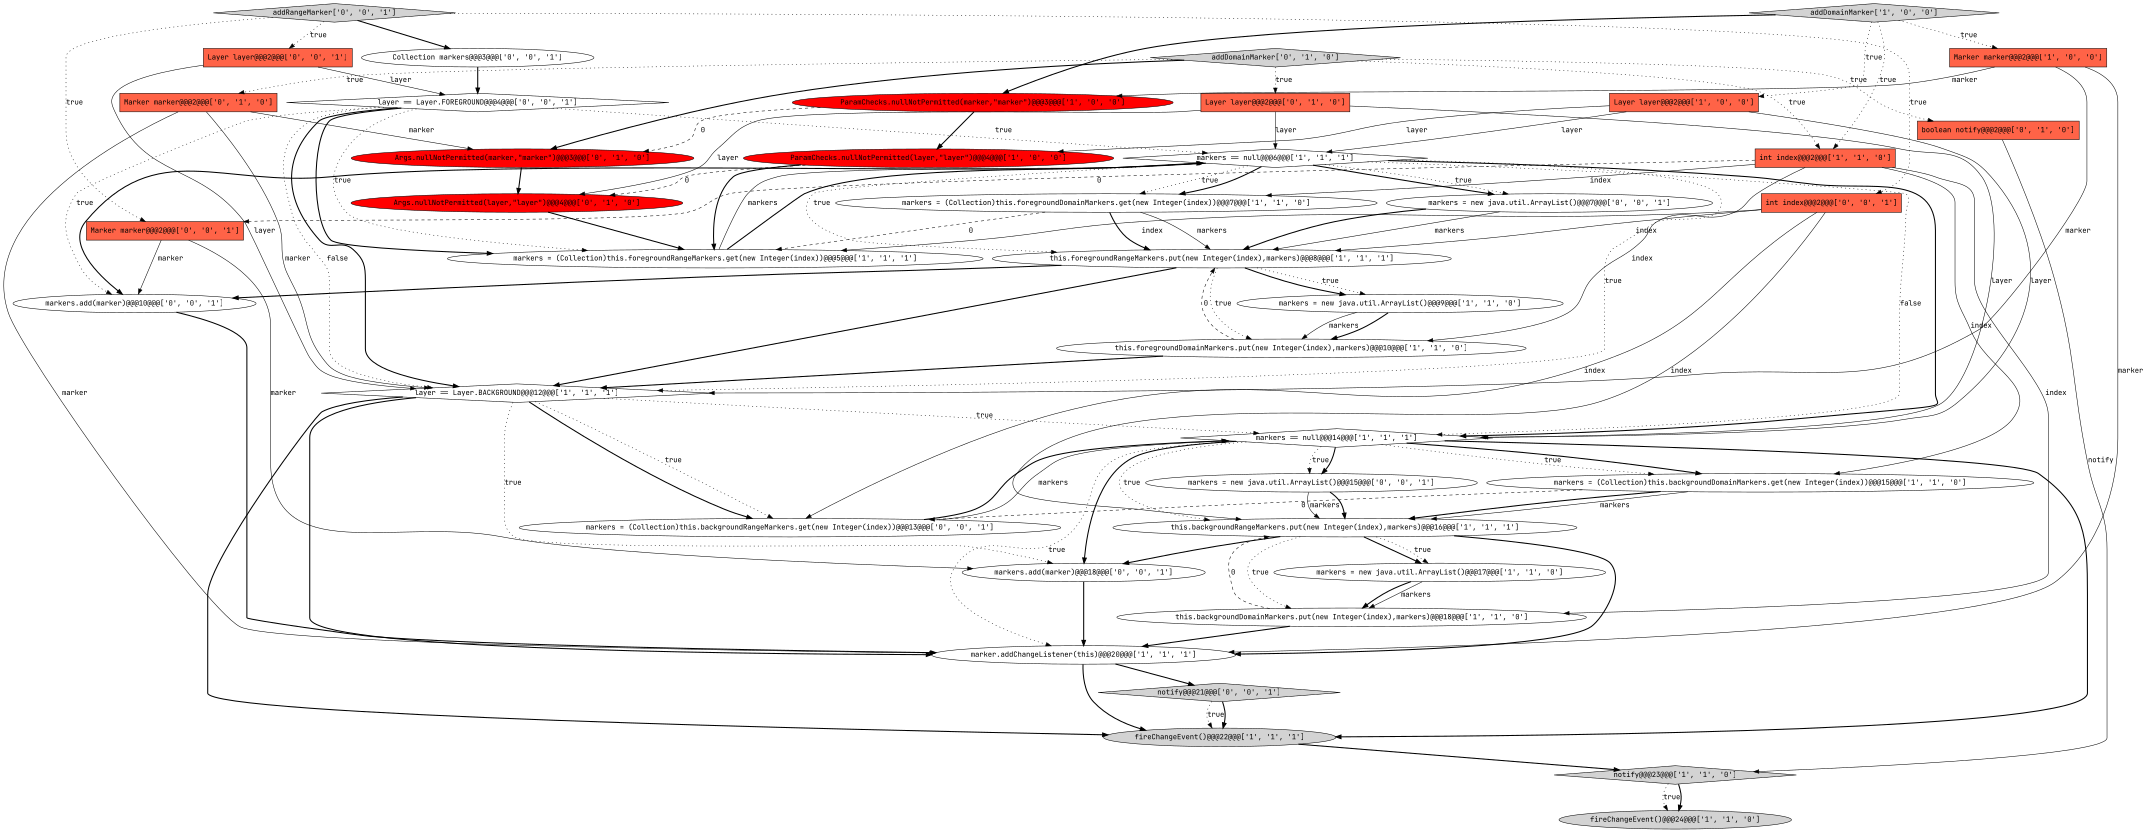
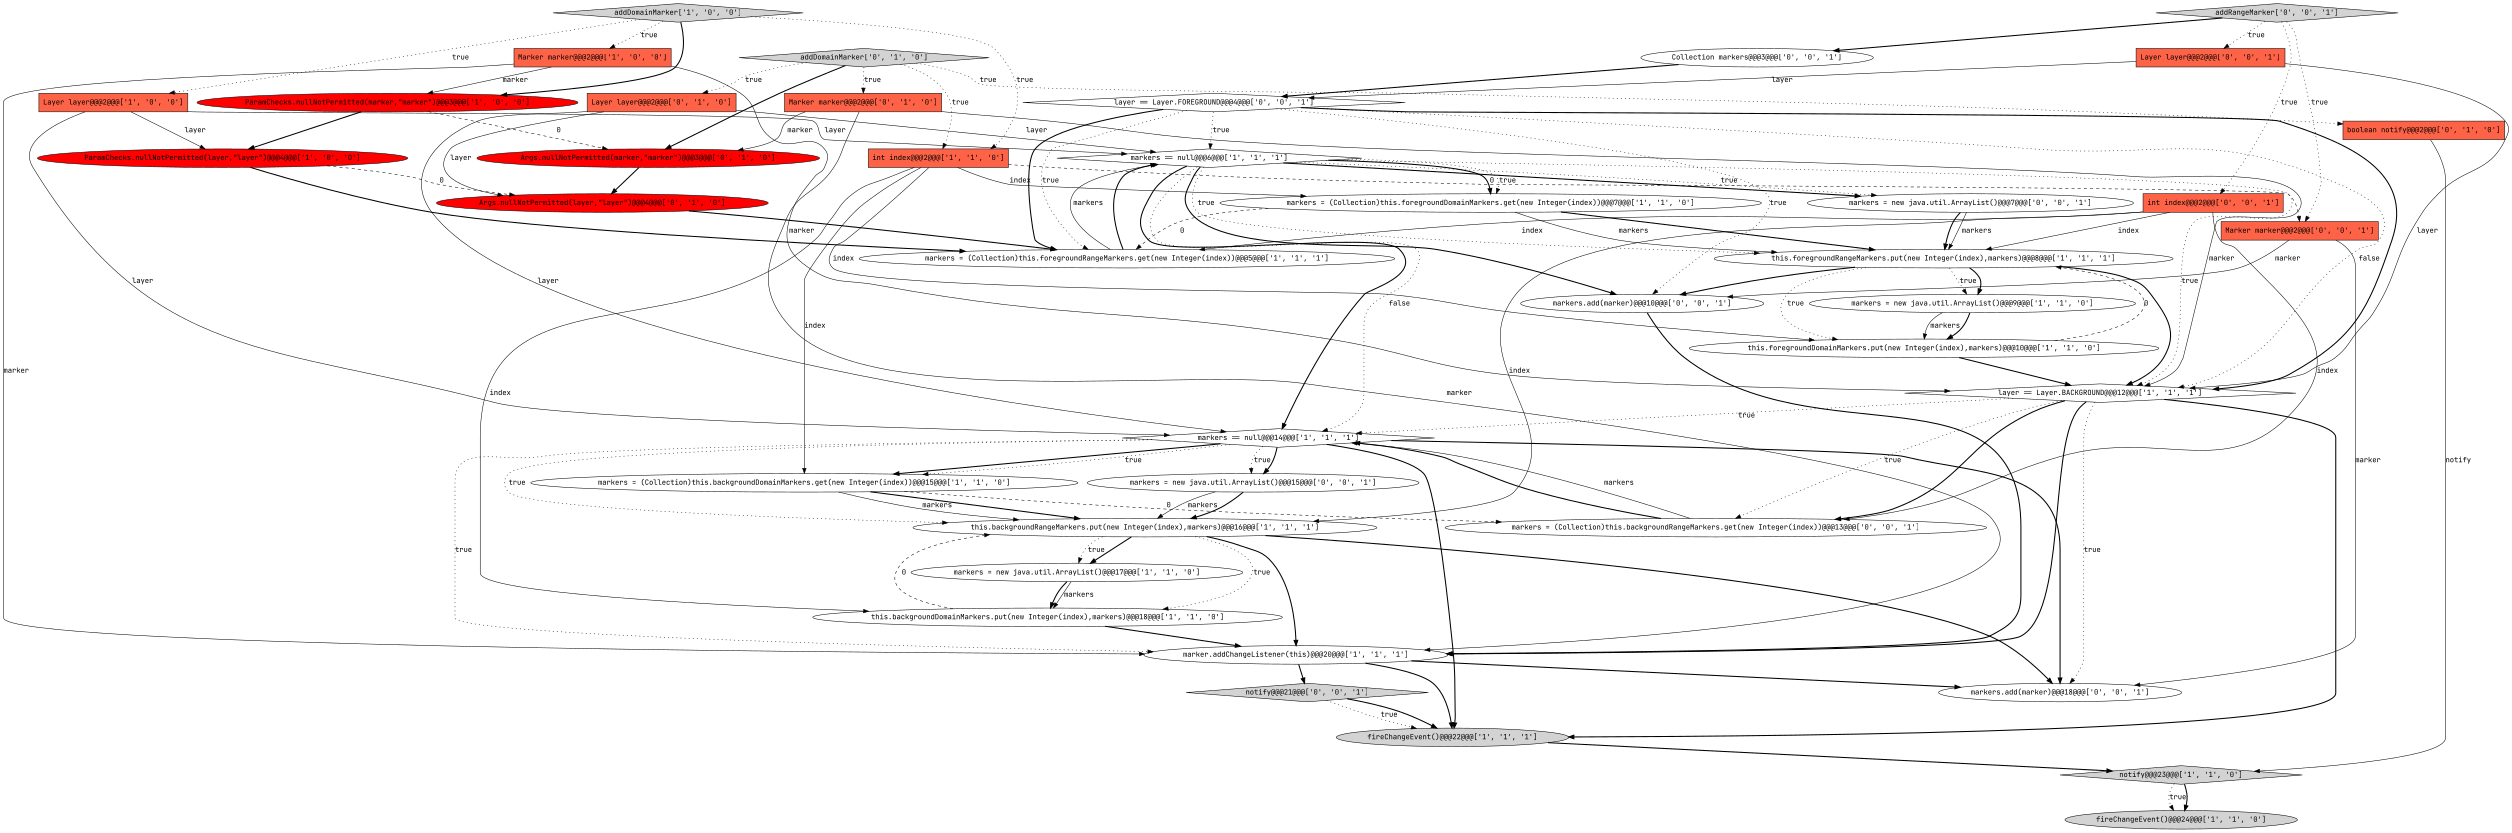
edge "markers.add(marker)@@@18@@@['0', '0', '1']" -> "marker.addChangeListener(this)@@@20@@@['1', '1', '1']": reversed
